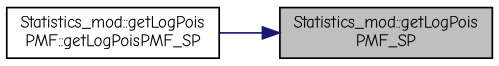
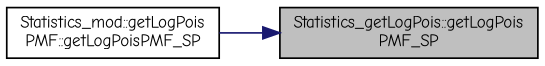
node "Statistics_mod::getLogPois PMF_SP": label "Statistics_mod::getLogPois PMF_SP" -> "Statistics_getLogPois::getLogPois PMF_SP"
